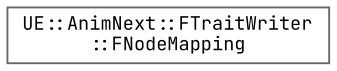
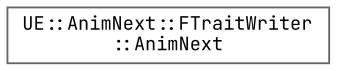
node "UE::AnimNext::FTraitWriter ::FNodeMapping": label "UE::AnimNext::FTraitWriter ::FNodeMapping" -> "UE::AnimNext::FTraitWriter ::AnimNext"
